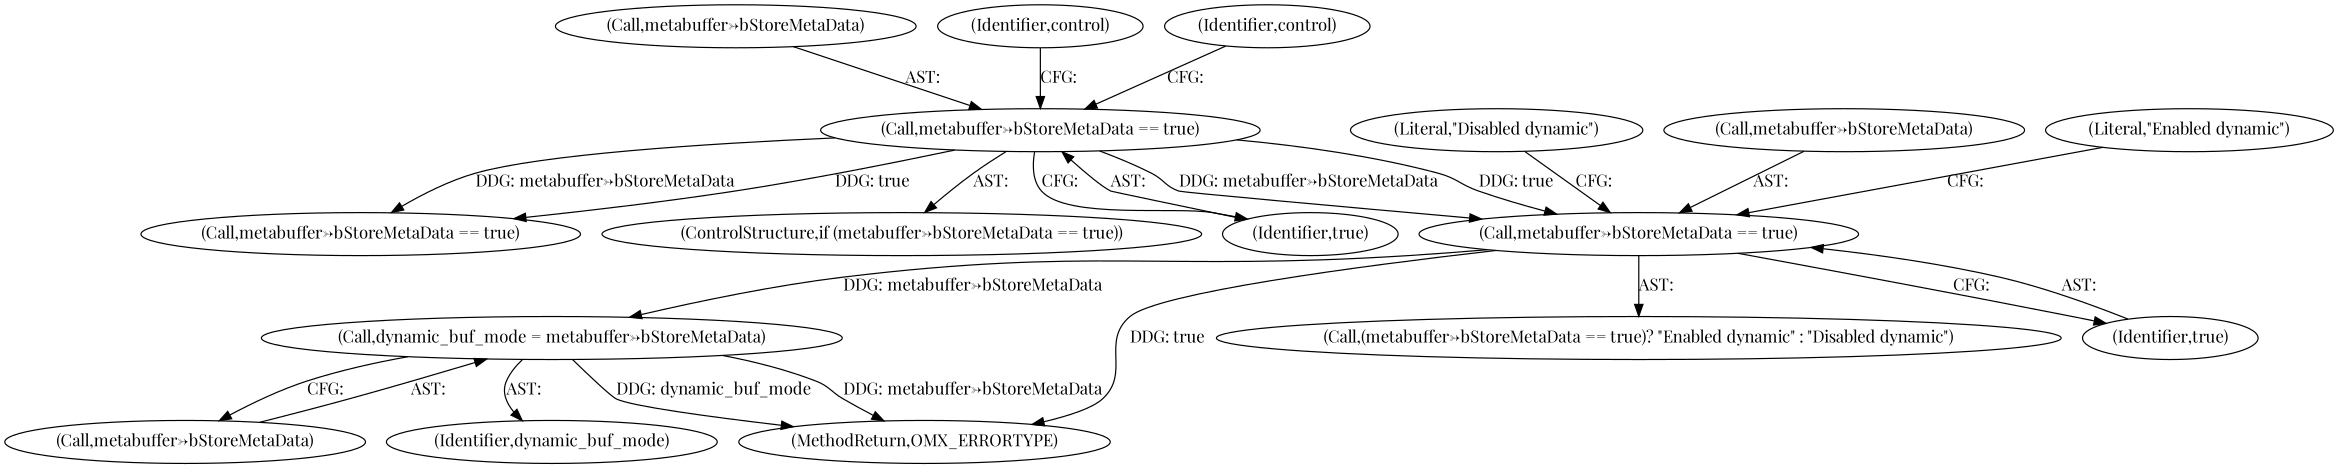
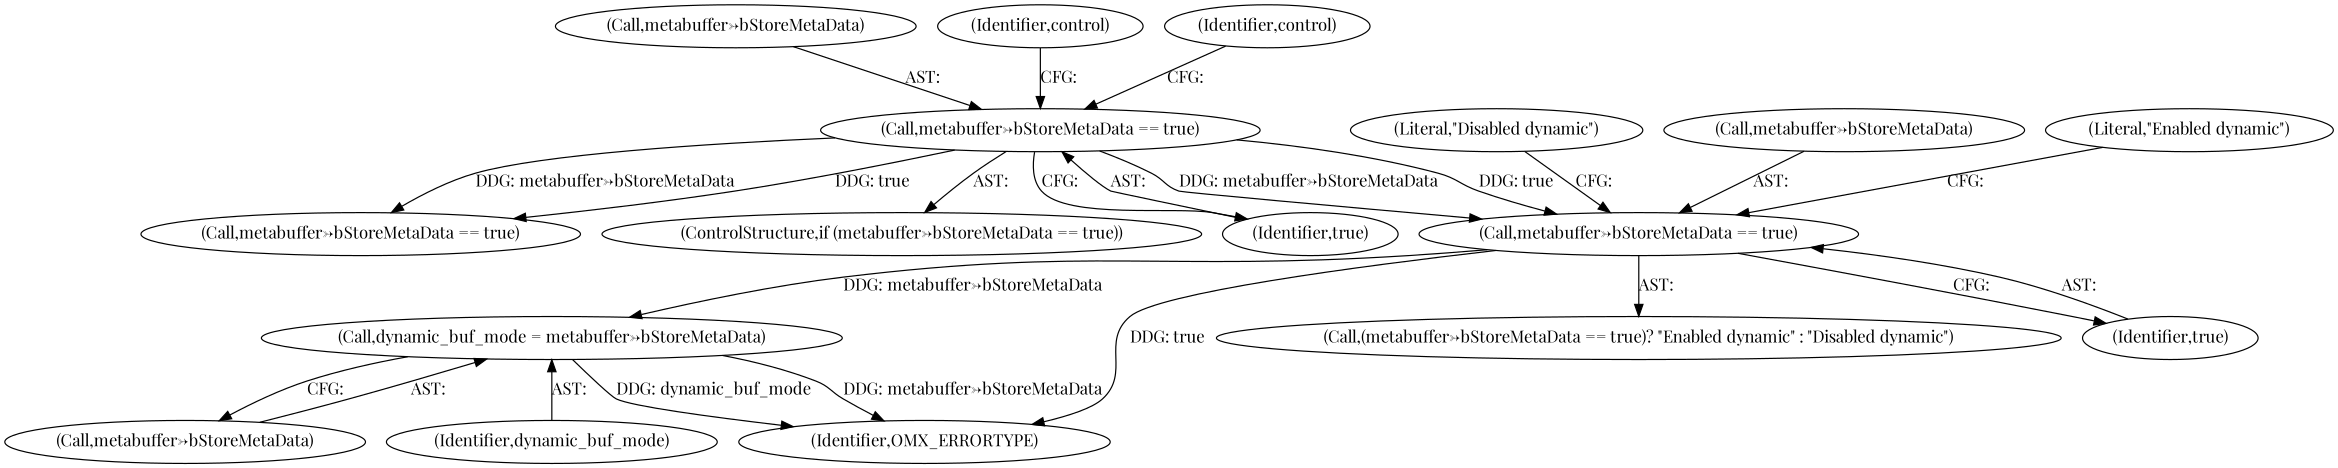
edge "(Call,dynamic_buf_mode = metabuffer->bStoreMetaData)" -> "(Identifier,dynamic_buf_mode)": reversed
node "(MethodReturn,OMX_ERRORTYPE)": label "(MethodReturn,OMX_ERRORTYPE)" -> "(Identifier,OMX_ERRORTYPE)"
